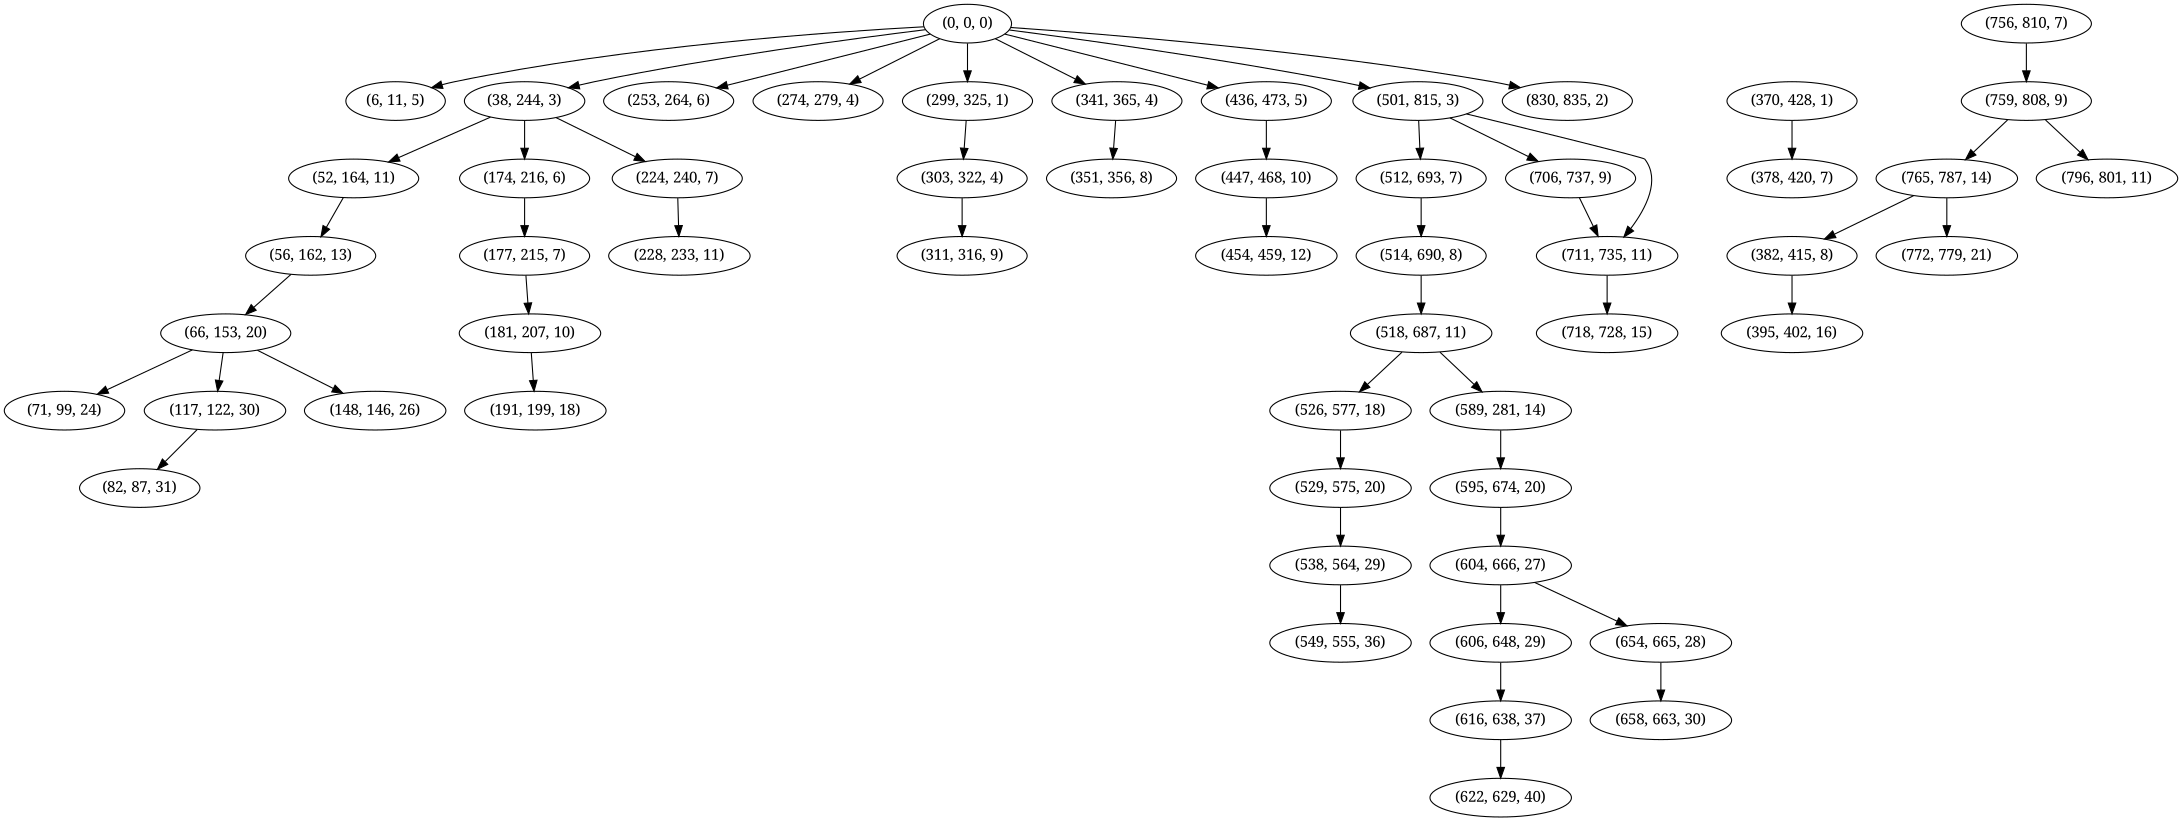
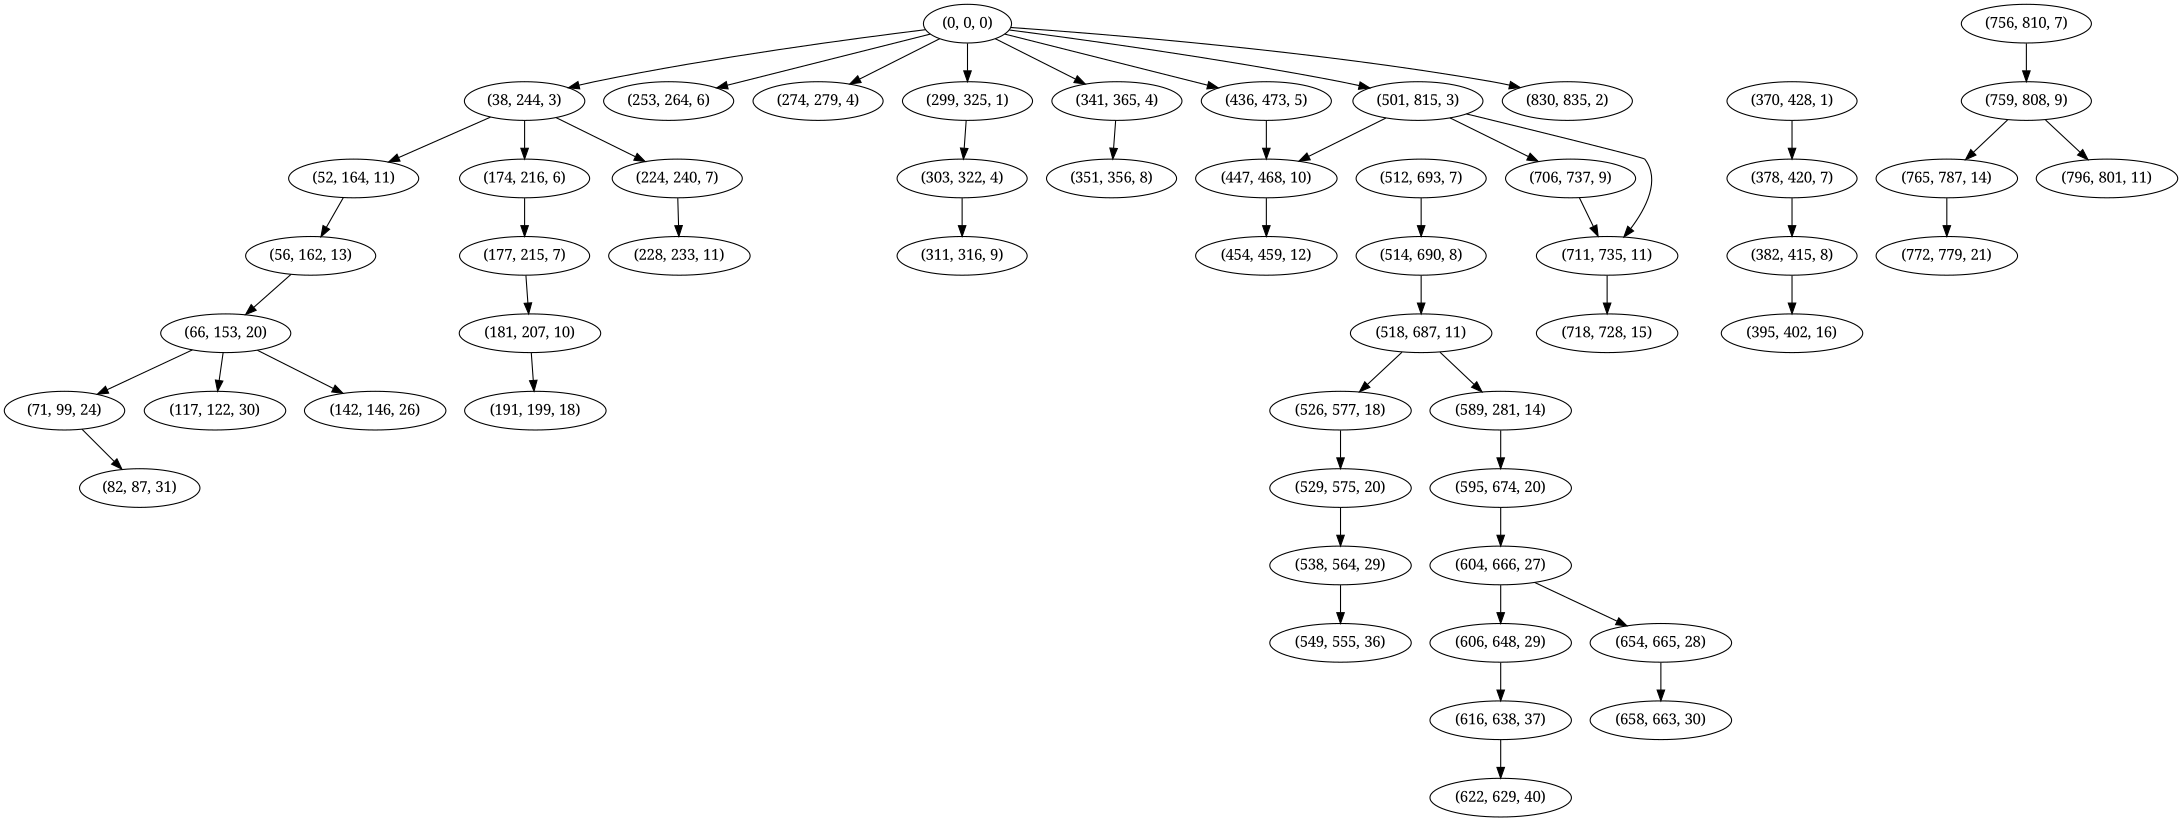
node "(6, 11, 5)": removed
edge "(501, 815, 3)" -> "(512, 693, 7)": now "(501, 815, 3)" -> "(447, 468, 10)"
edge "(765, 787, 14)" -> "(382, 415, 8)": now "(378, 420, 7)" -> "(382, 415, 8)"
node "(148, 146, 26)": label "(148, 146, 26)" -> "(142, 146, 26)"
edge "(117, 122, 30)" -> "(82, 87, 31)": now "(71, 99, 24)" -> "(82, 87, 31)"
